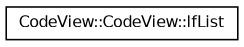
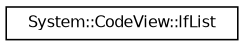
node "CodeView::CodeView::lfList": label "CodeView::CodeView::lfList" -> "System::CodeView::lfList"
